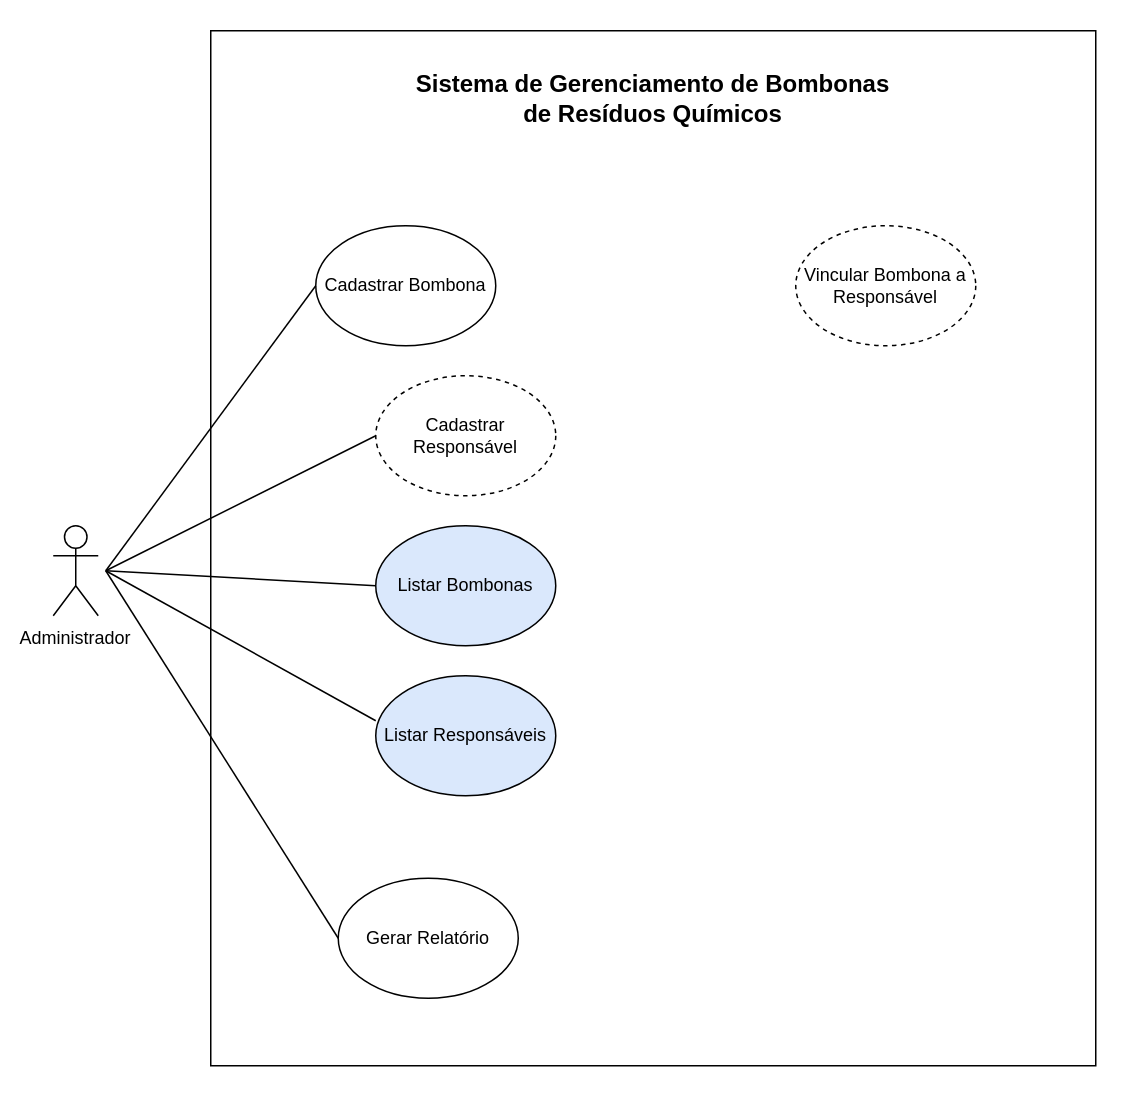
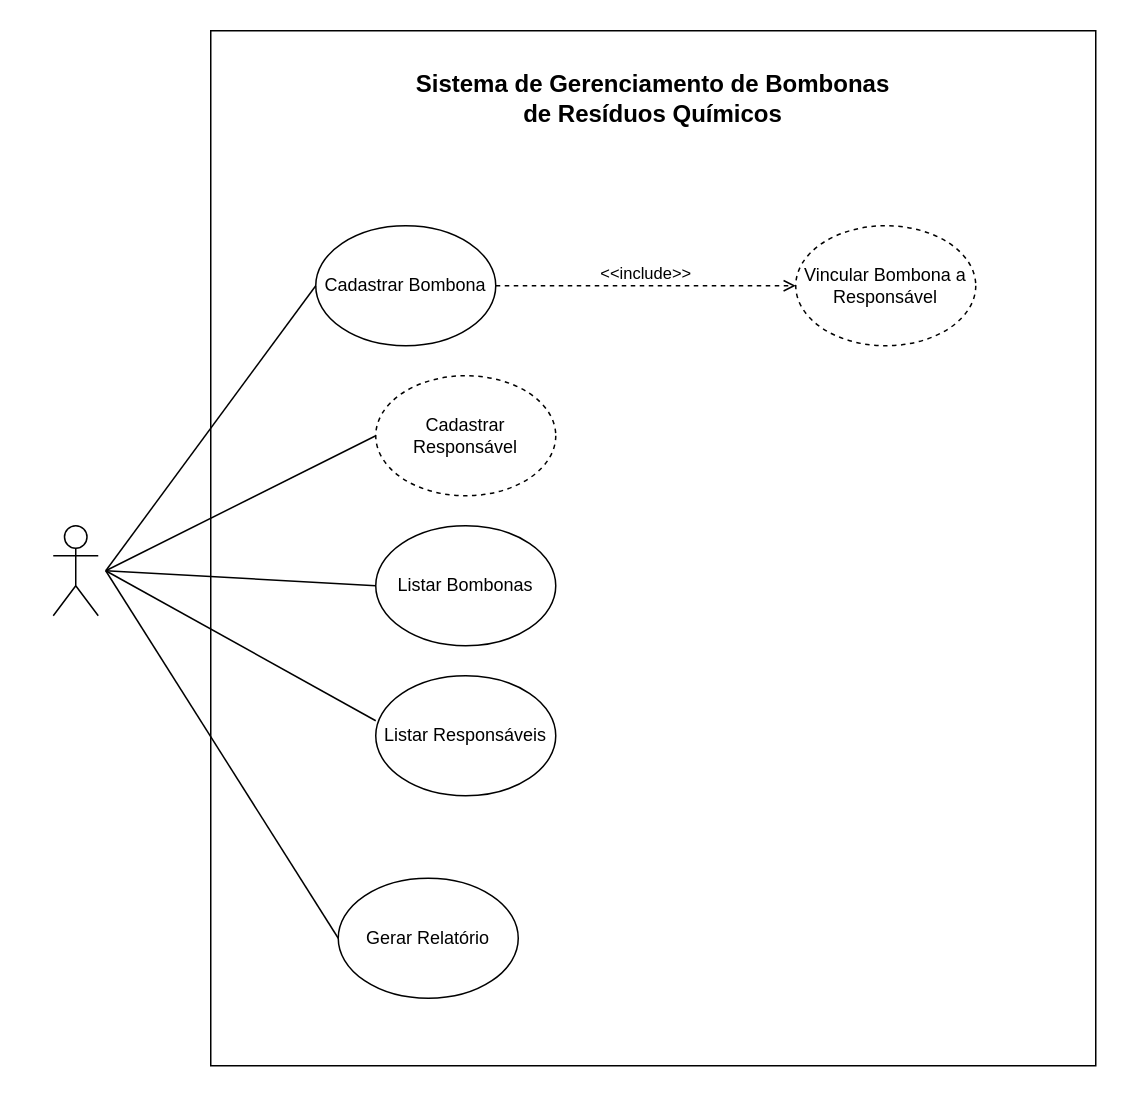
edge "Cadastrar Bombona" -> "Vincular Bombona a Responsável": added, label "<<include>>"
node "Listar Bombonas": fillcolor #dae8fc -> #ffffff
node "Actor": label "Actor" -> "Sistema"
node "Administrador": removed
node "Listar Responsáveis": fillcolor #dae8fc -> #ffffff
